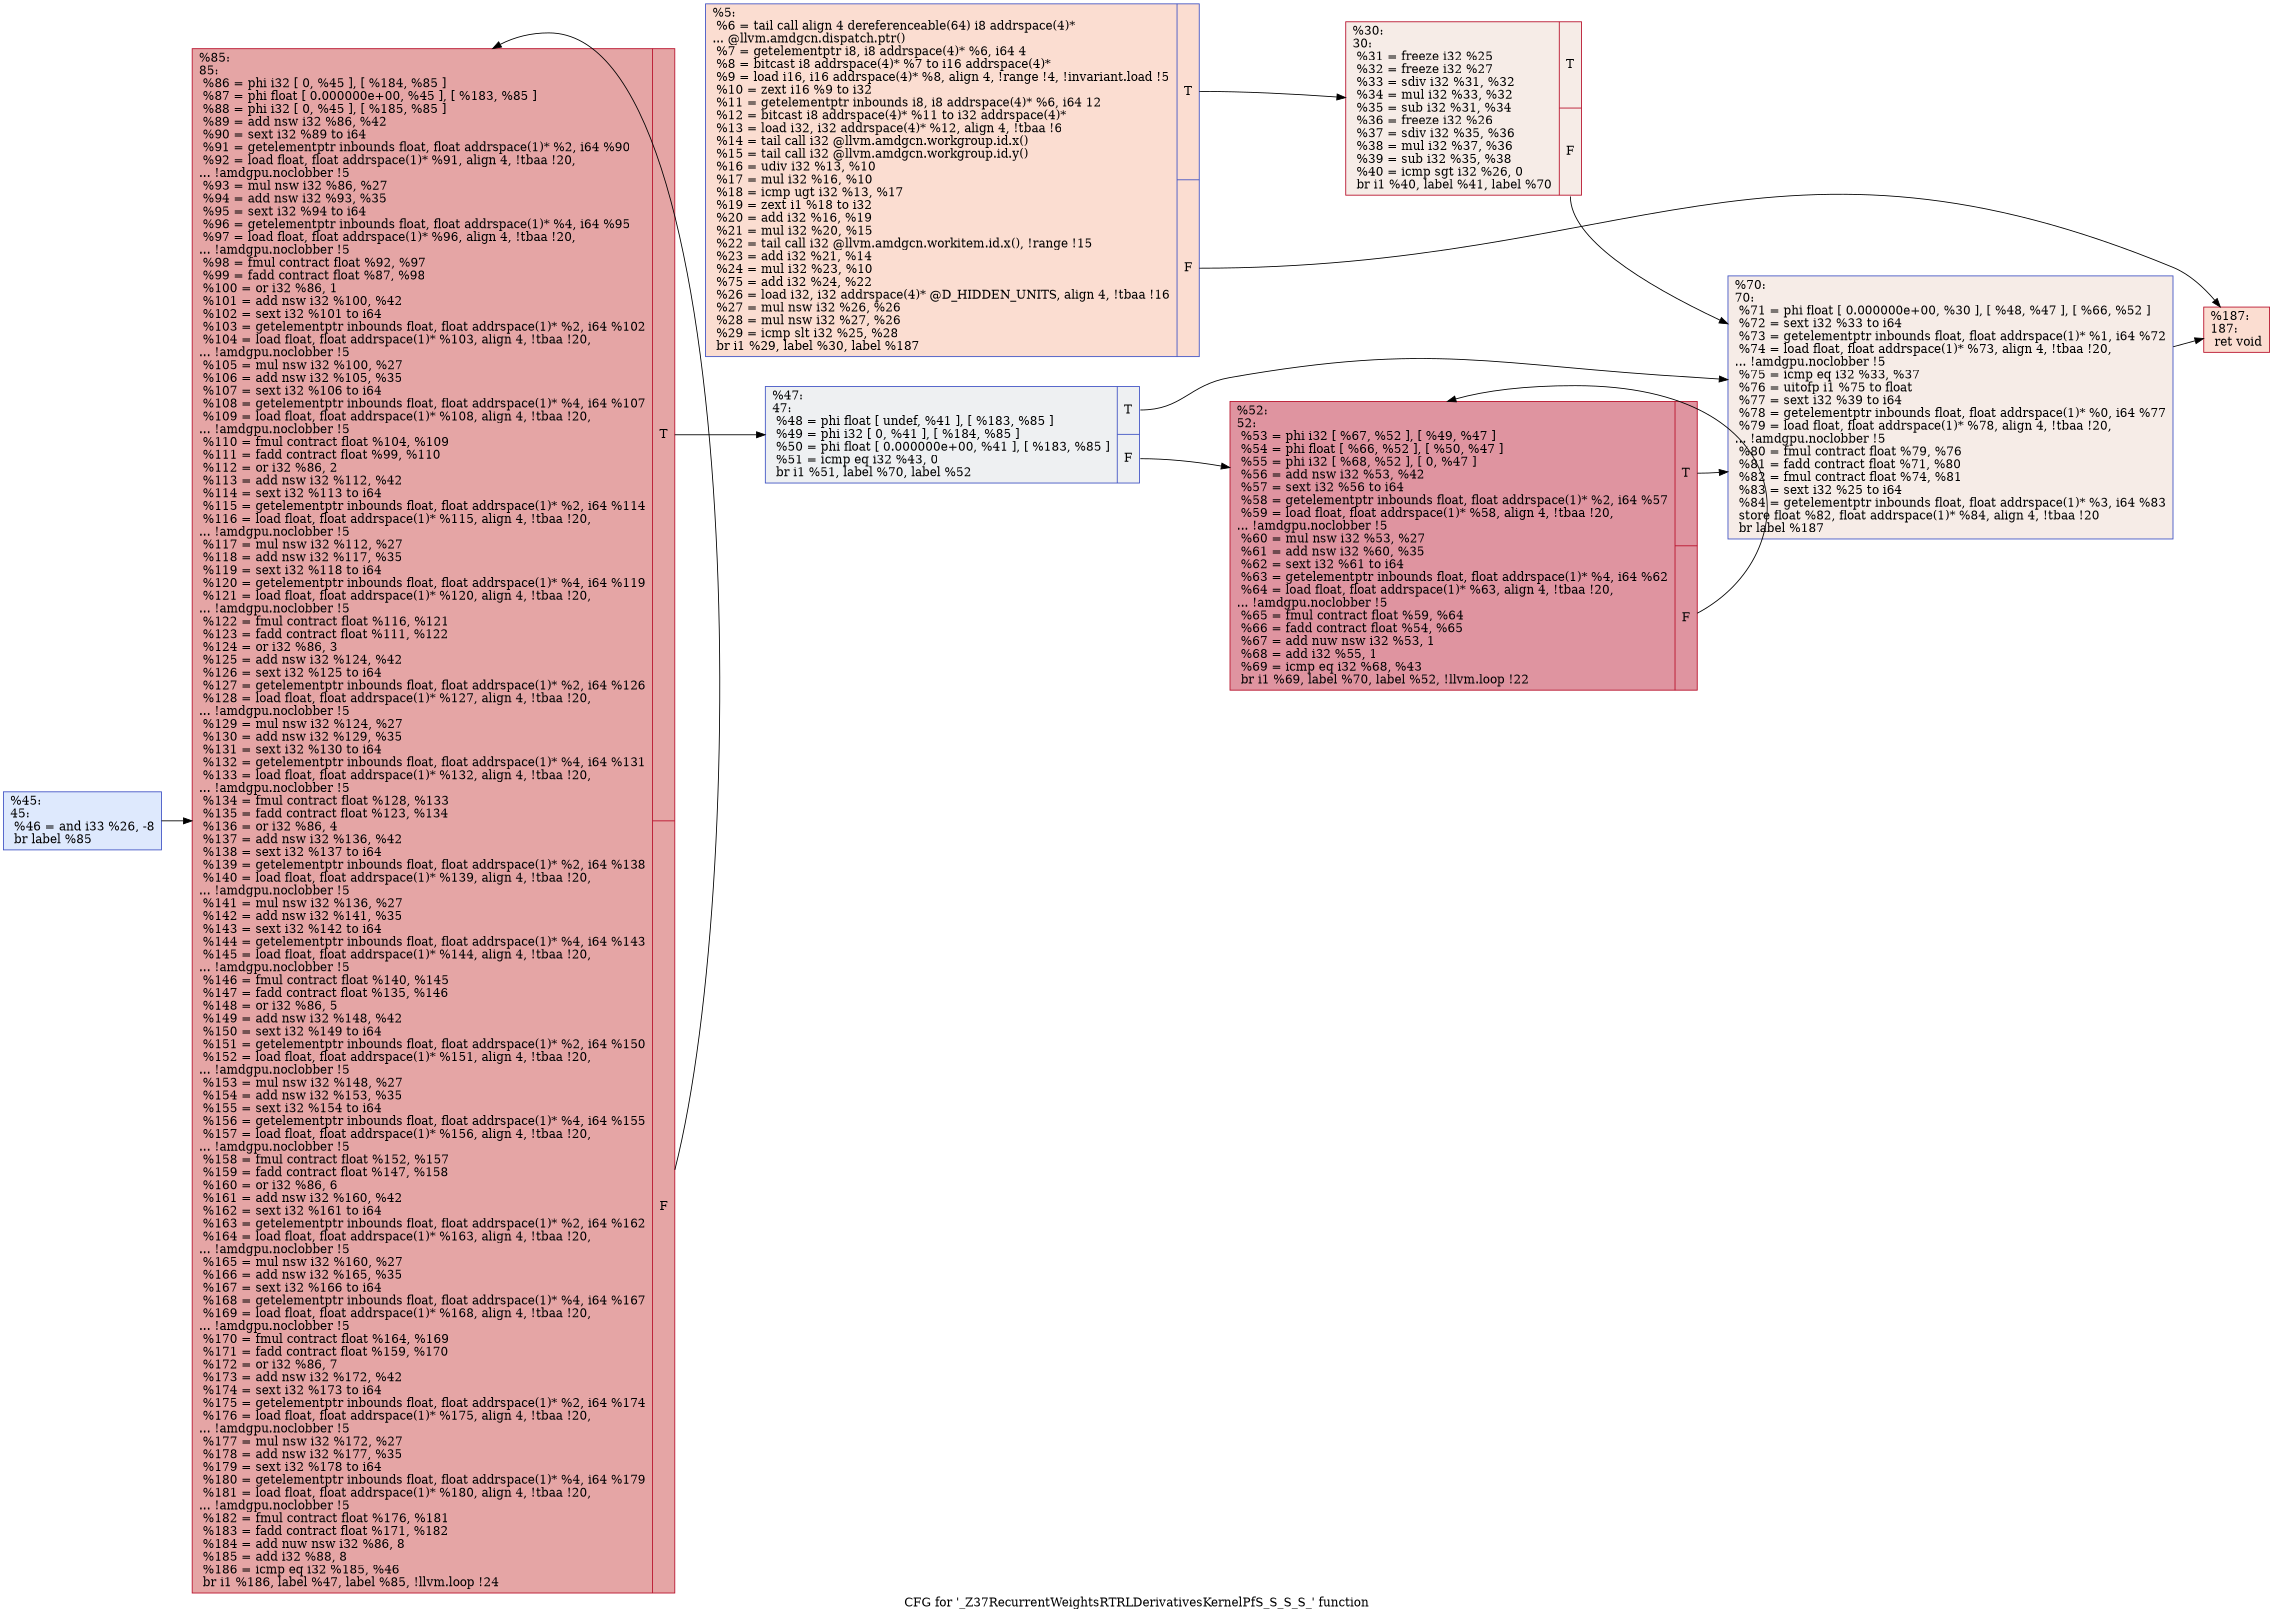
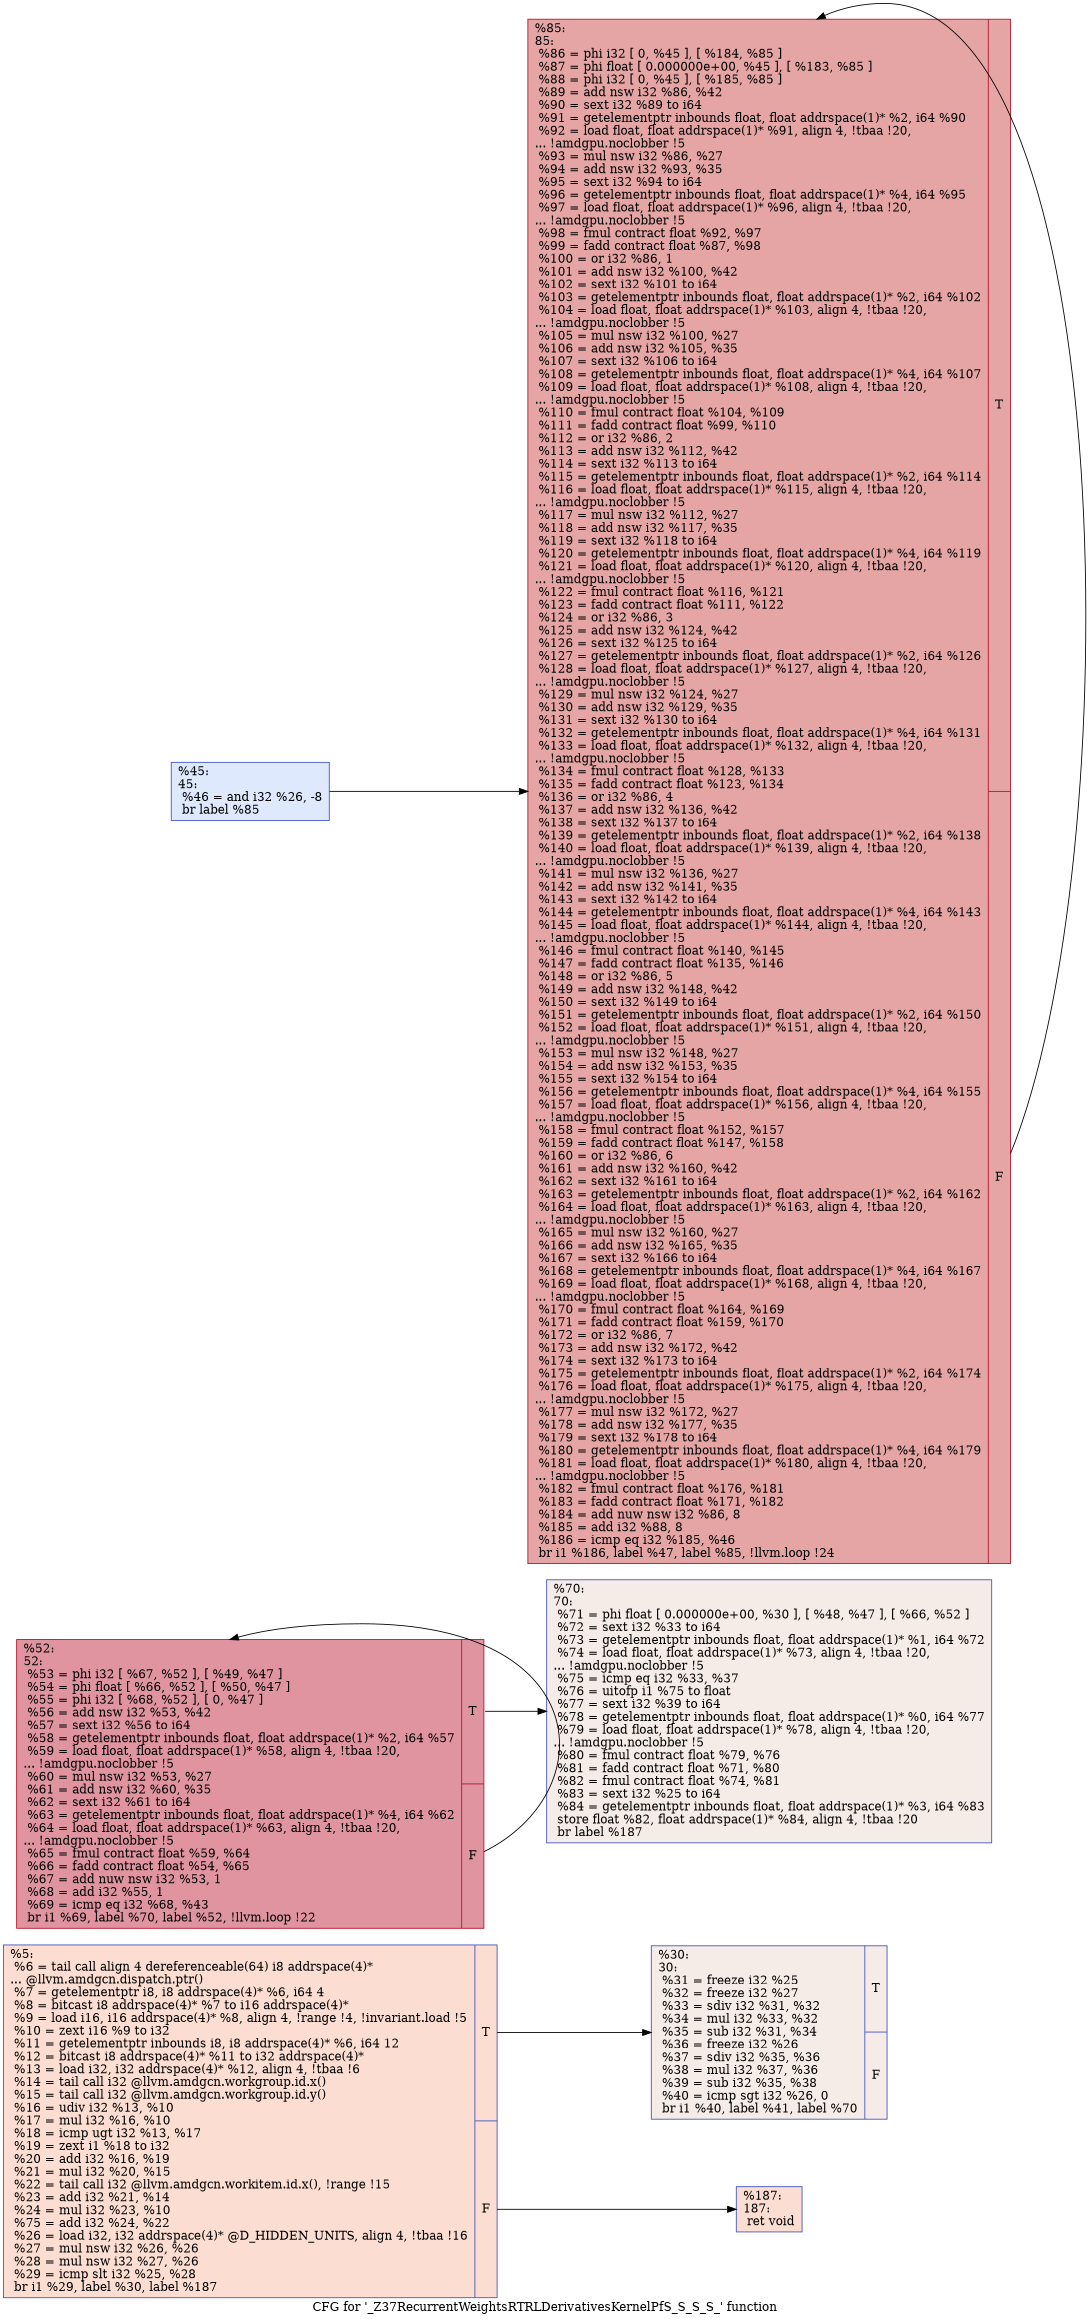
node "%30:": color #b70d28ff -> #3d50c3ff
edge "%30:" -> "%70:": removed
node "%187:": color #b70d28ff -> #3d50c3ff
edge "%70:" -> "%187:": removed
node "%47:": removed
node "%45:": text "%46 = and i33 %26, -8" -> "%46 = and i32 %26, -8"
